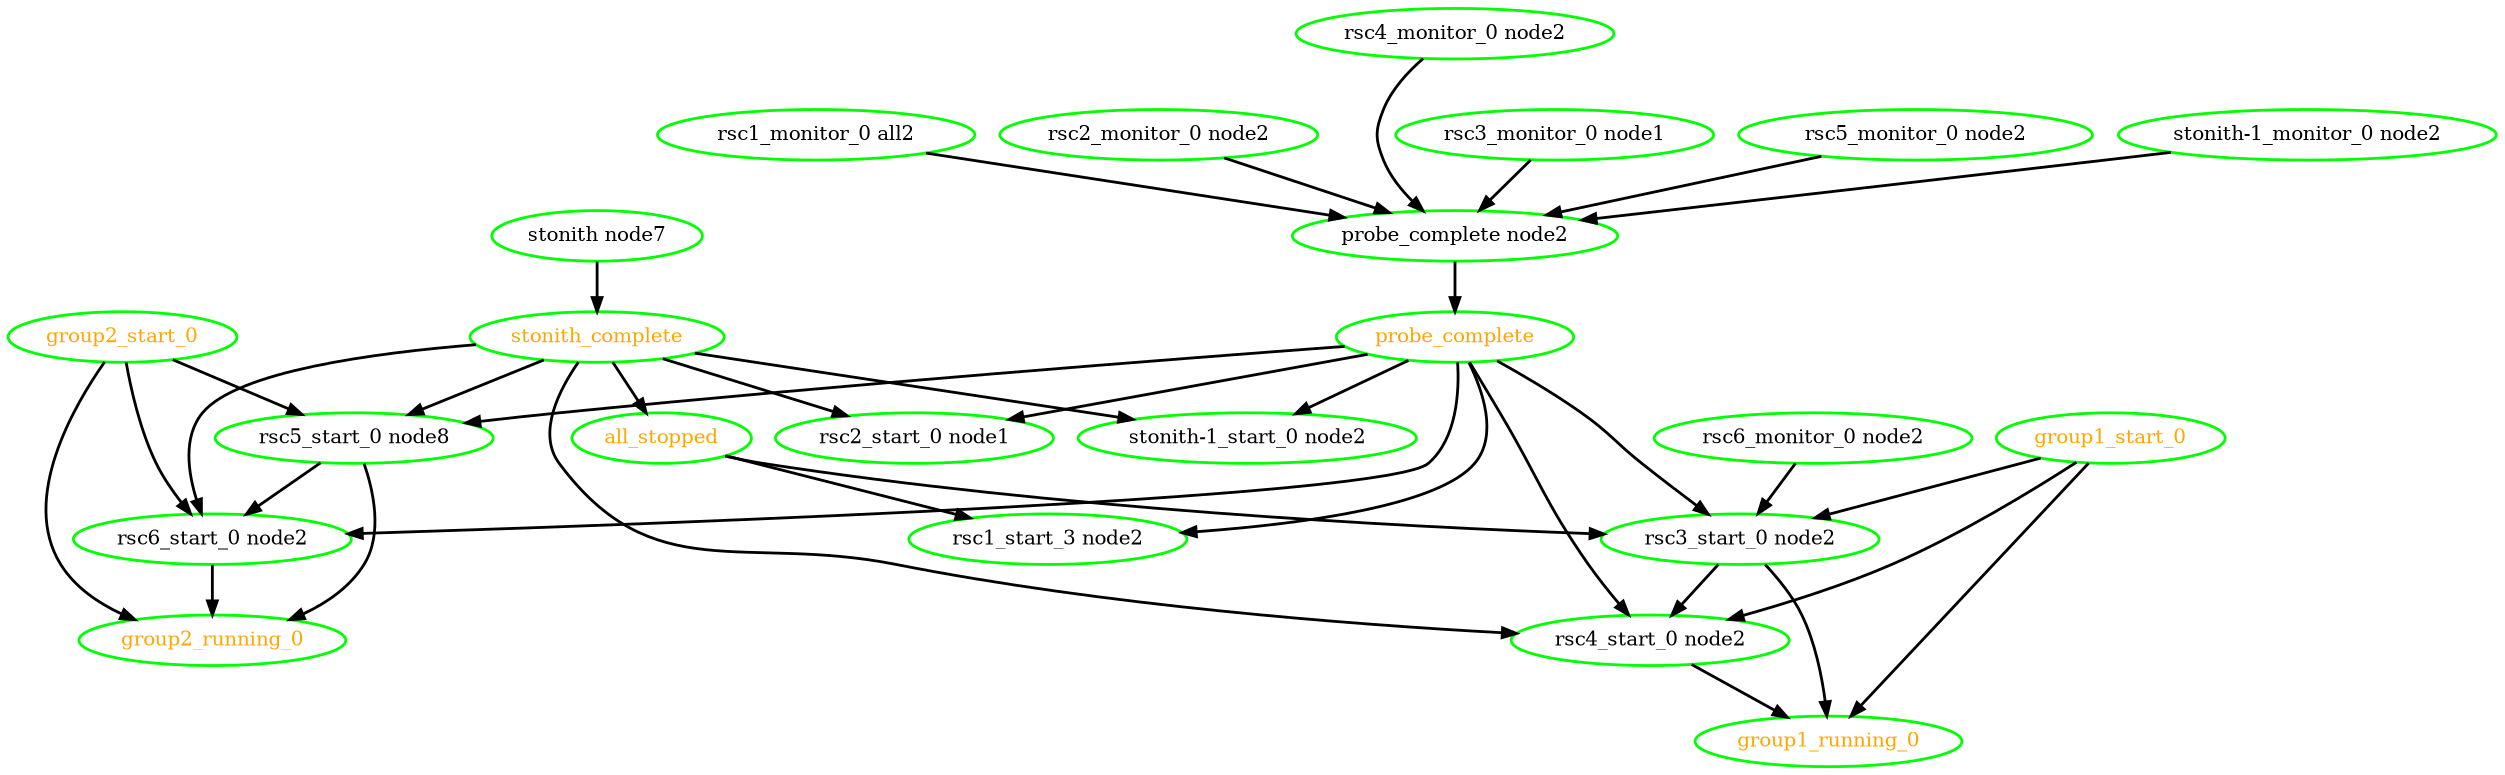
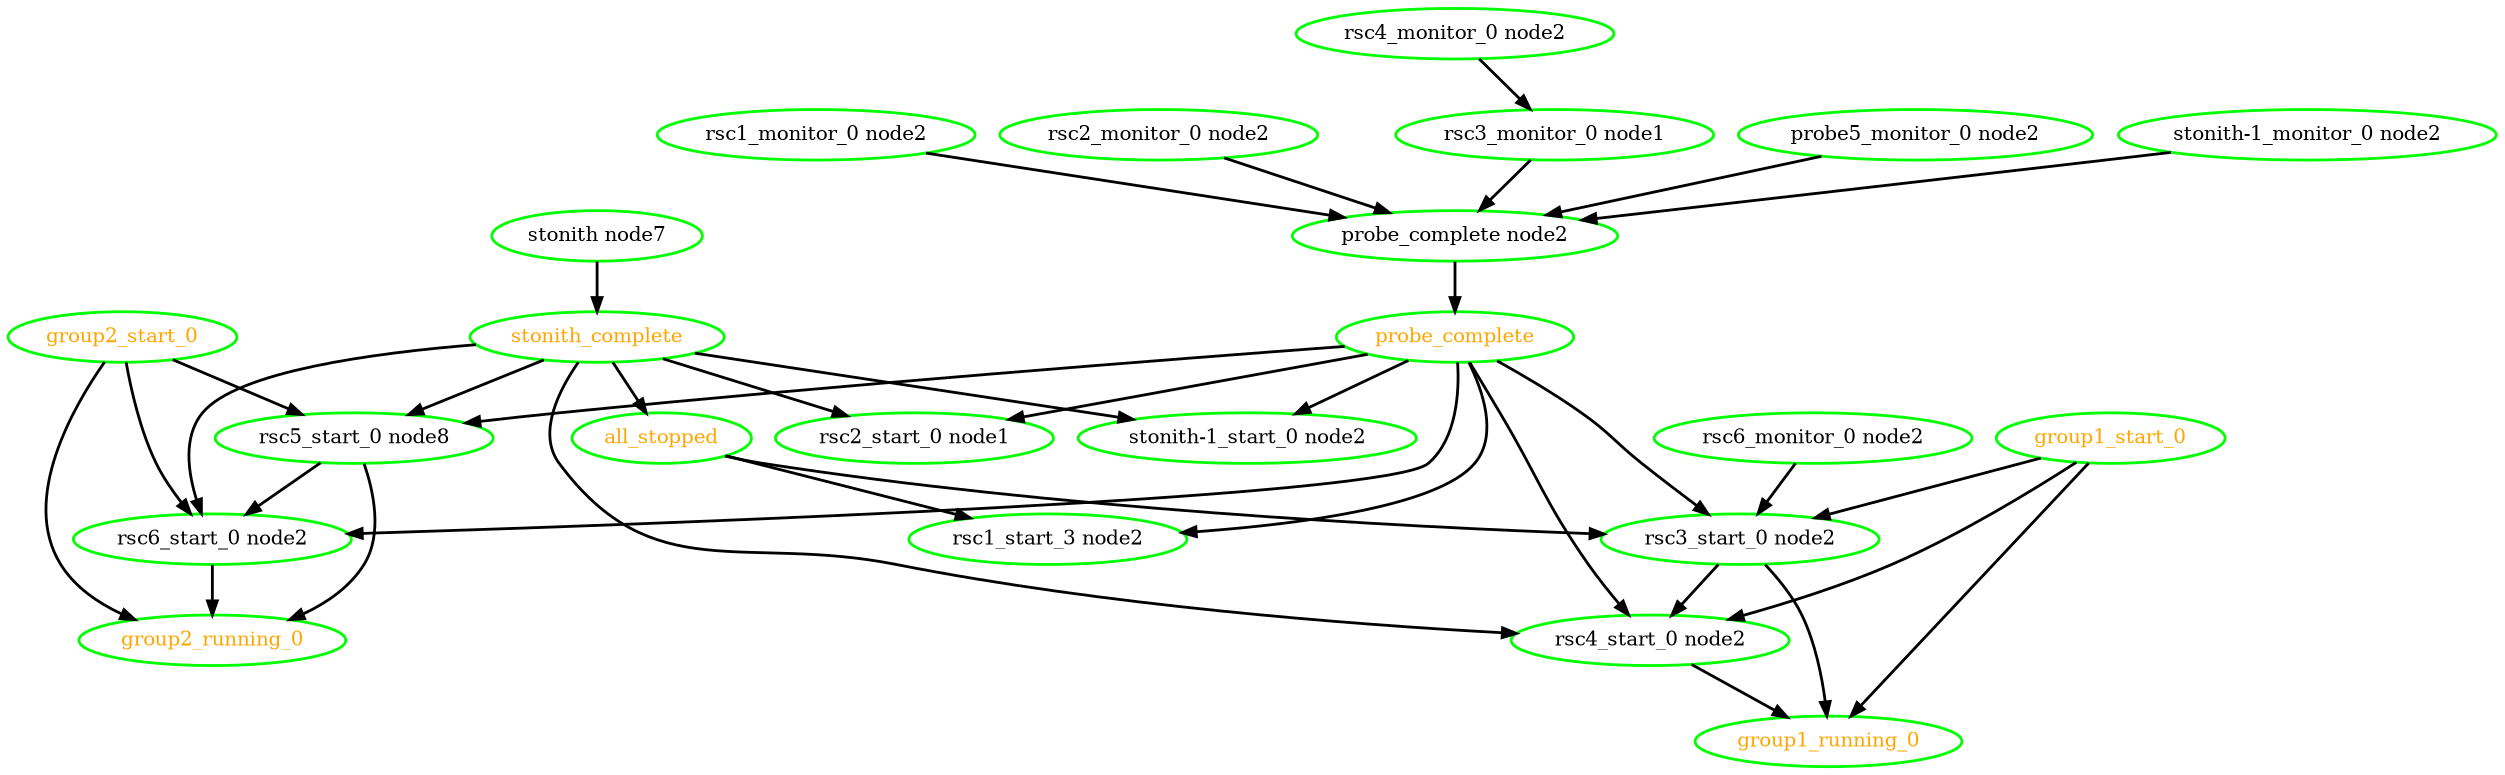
edge "rsc4_monitor_0 node2" -> "probe_complete node2": now "rsc4_monitor_0 node2" -> "rsc3_monitor_0 node1"
node "rsc1_monitor_0 all2": label "rsc1_monitor_0 all2" -> "rsc1_monitor_0 node2"
node "rsc5_monitor_0 node2": label "rsc5_monitor_0 node2" -> "probe5_monitor_0 node2"
